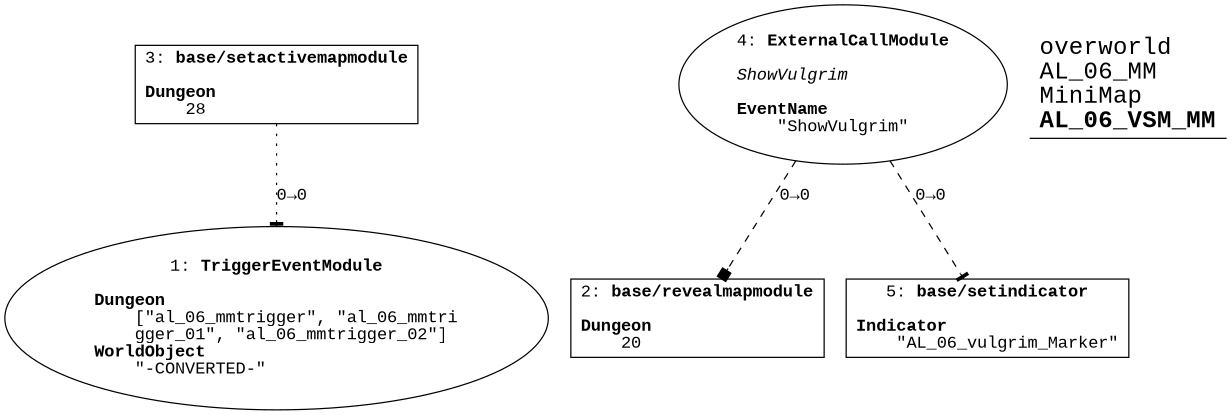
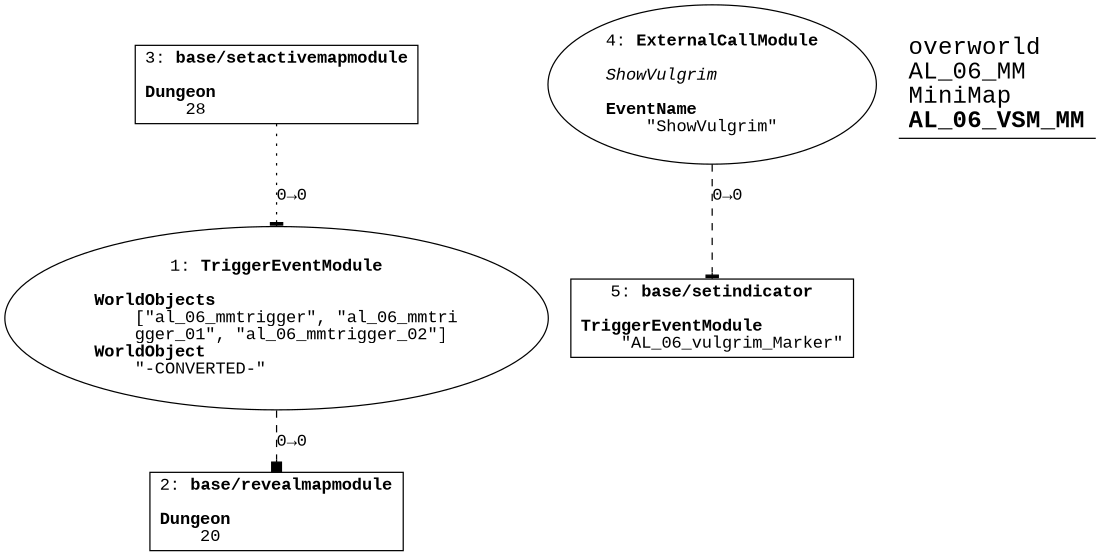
edge "4:" -> "2:": now "1:" -> "2:"
node "1:": text "Dungeon" -> "WorldObjects"
node "5:": text "Indicator" -> "TriggerEventModule"
